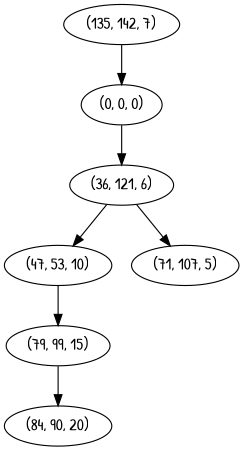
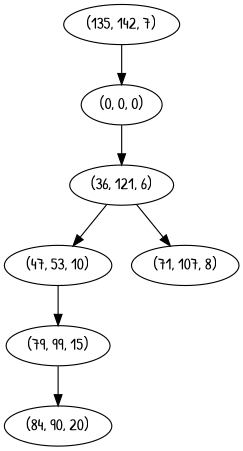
node "(71, 107, 5)": label "(71, 107, 5)" -> "(71, 107, 8)"
